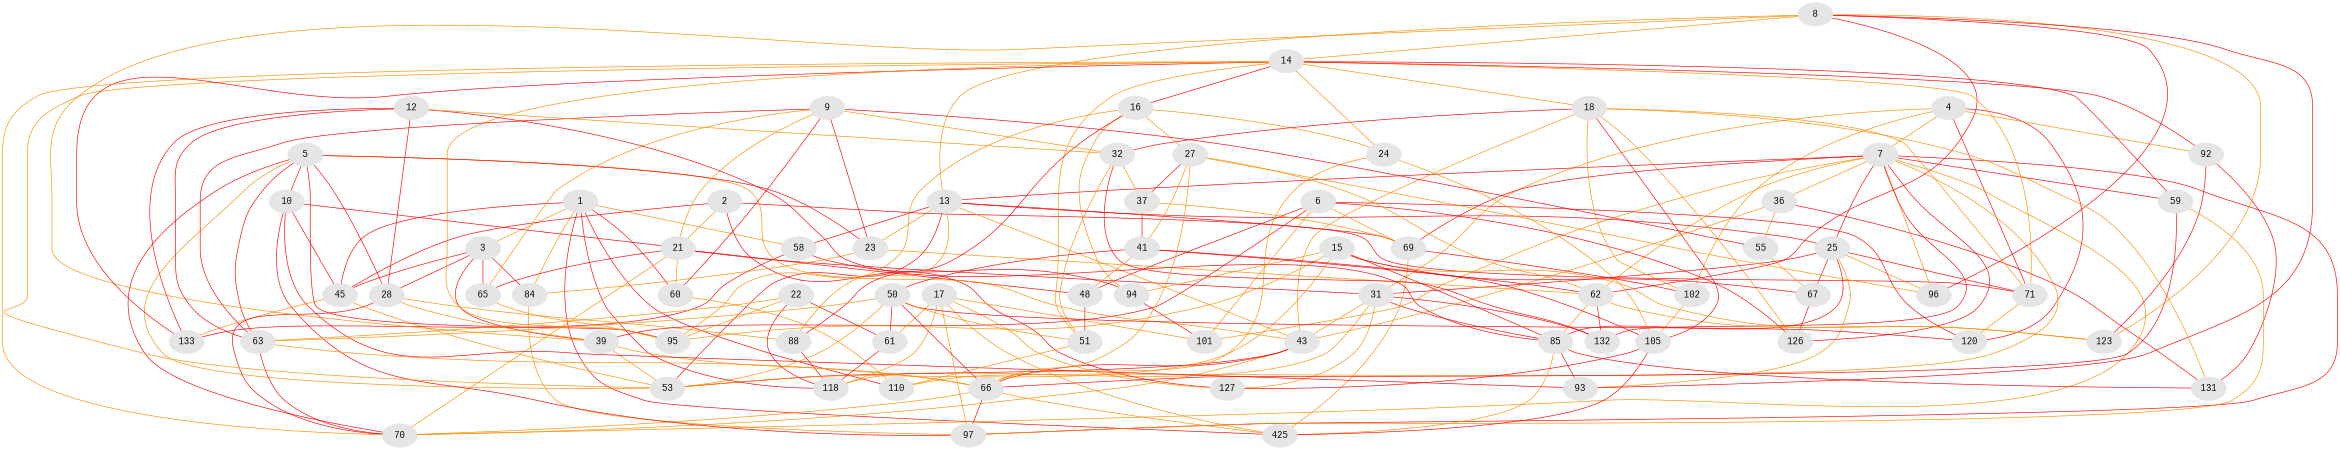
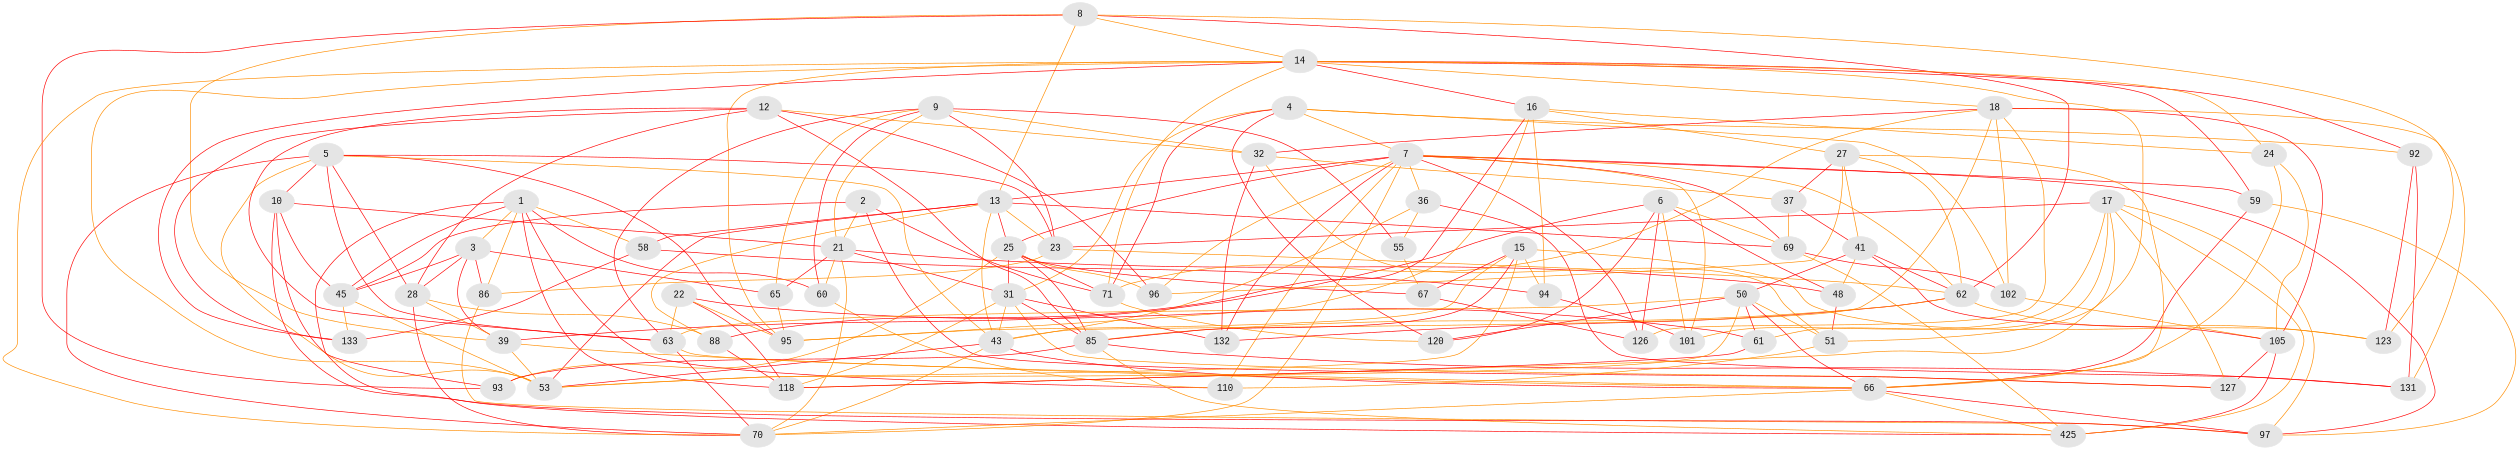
edge "8" -- "96": now "12" -- "96"
edge "17" -- "23": added
node "84": label "84" -> "86"
